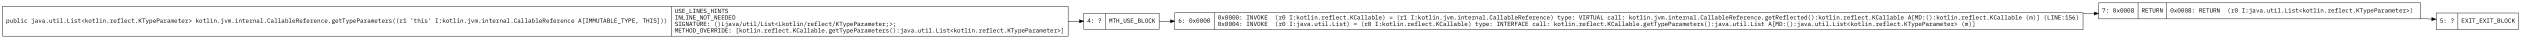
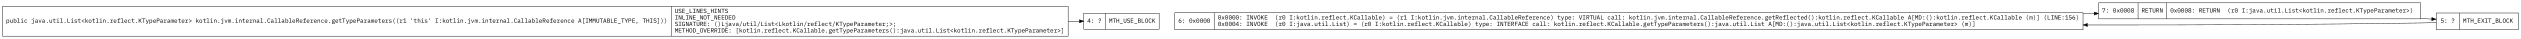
edge "4: ?" -> "6: 0x0000": now "5: ?" -> "6: 0x0000"
node "5: ?": text "EXIT_EXIT_BLOCK" -> "MTH_EXIT_BLOCK"
